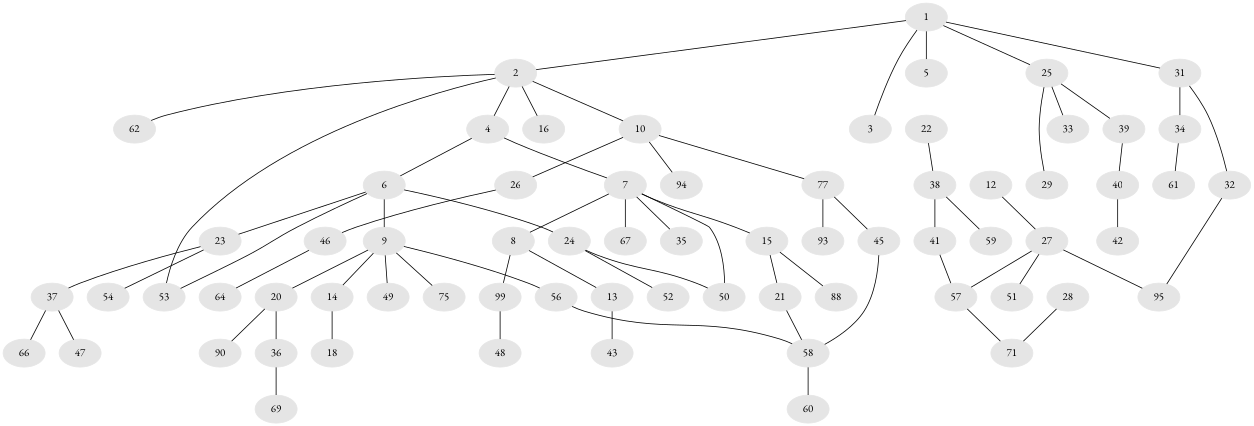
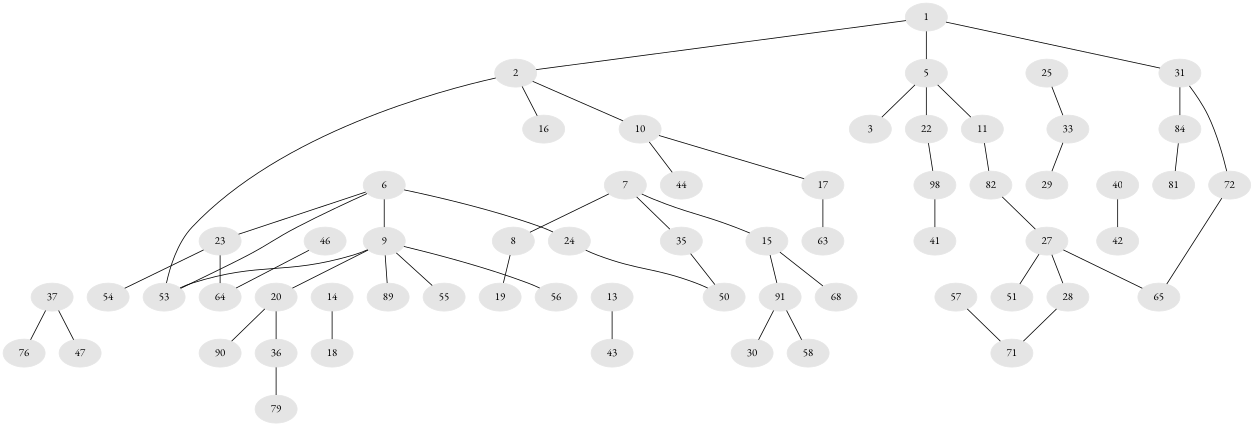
edge "1" -- "25": removed
edge "1" -- "3": now "5" -- "3"
edge "5" -- "22": added
node "62": removed
node "4": removed
node "11": added
edge "25" -- "29": now "33" -- "29"
node "39": removed
node "34": label "34" -> "84"
node "26": removed
node "94": label "94" -> "44"
node "77": label "77" -> "17"
node "38": label "38" -> "98"
node "12": label "12" -> "82"
node "61": label "61" -> "81"
node "32": label "32" -> "72"
edge "7" -- "50": now "35" -- "50"
node "67": removed
node "93": label "93" -> "63"
node "45": removed
node "59": removed
edge "23" -- "37": now "23" -- "64"
edge "9" -- "14": now "9" -- "53"
edge "8" -- "13": removed
edge "41" -- "57": removed
edge "27" -- "57": now "27" -- "28"
node "49": label "49" -> "89"
node "75": label "75" -> "55"
node "99": label "99" -> "19"
node "52": removed
node "21": label "21" -> "91"
node "88": label "88" -> "68"
node "95": label "95" -> "65"
edge "56" -- "58": removed
node "66": label "66" -> "76"
node "48": removed
node "30": added
node "69": label "69" -> "79"
node "60": removed
